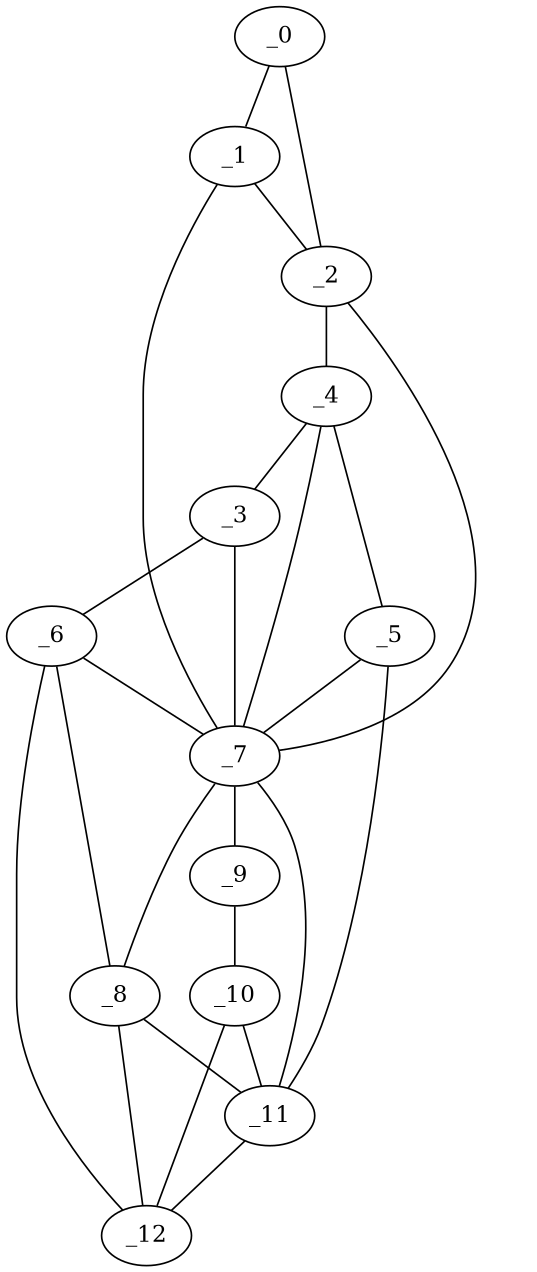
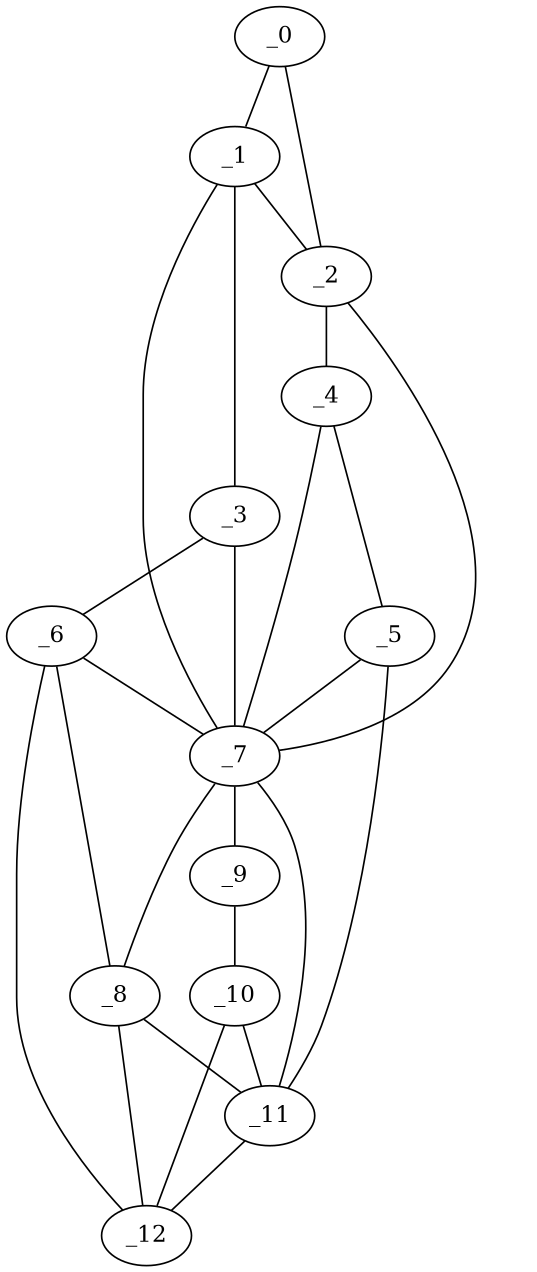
edge "_4" -- "_3": now "_1" -- "_3"
